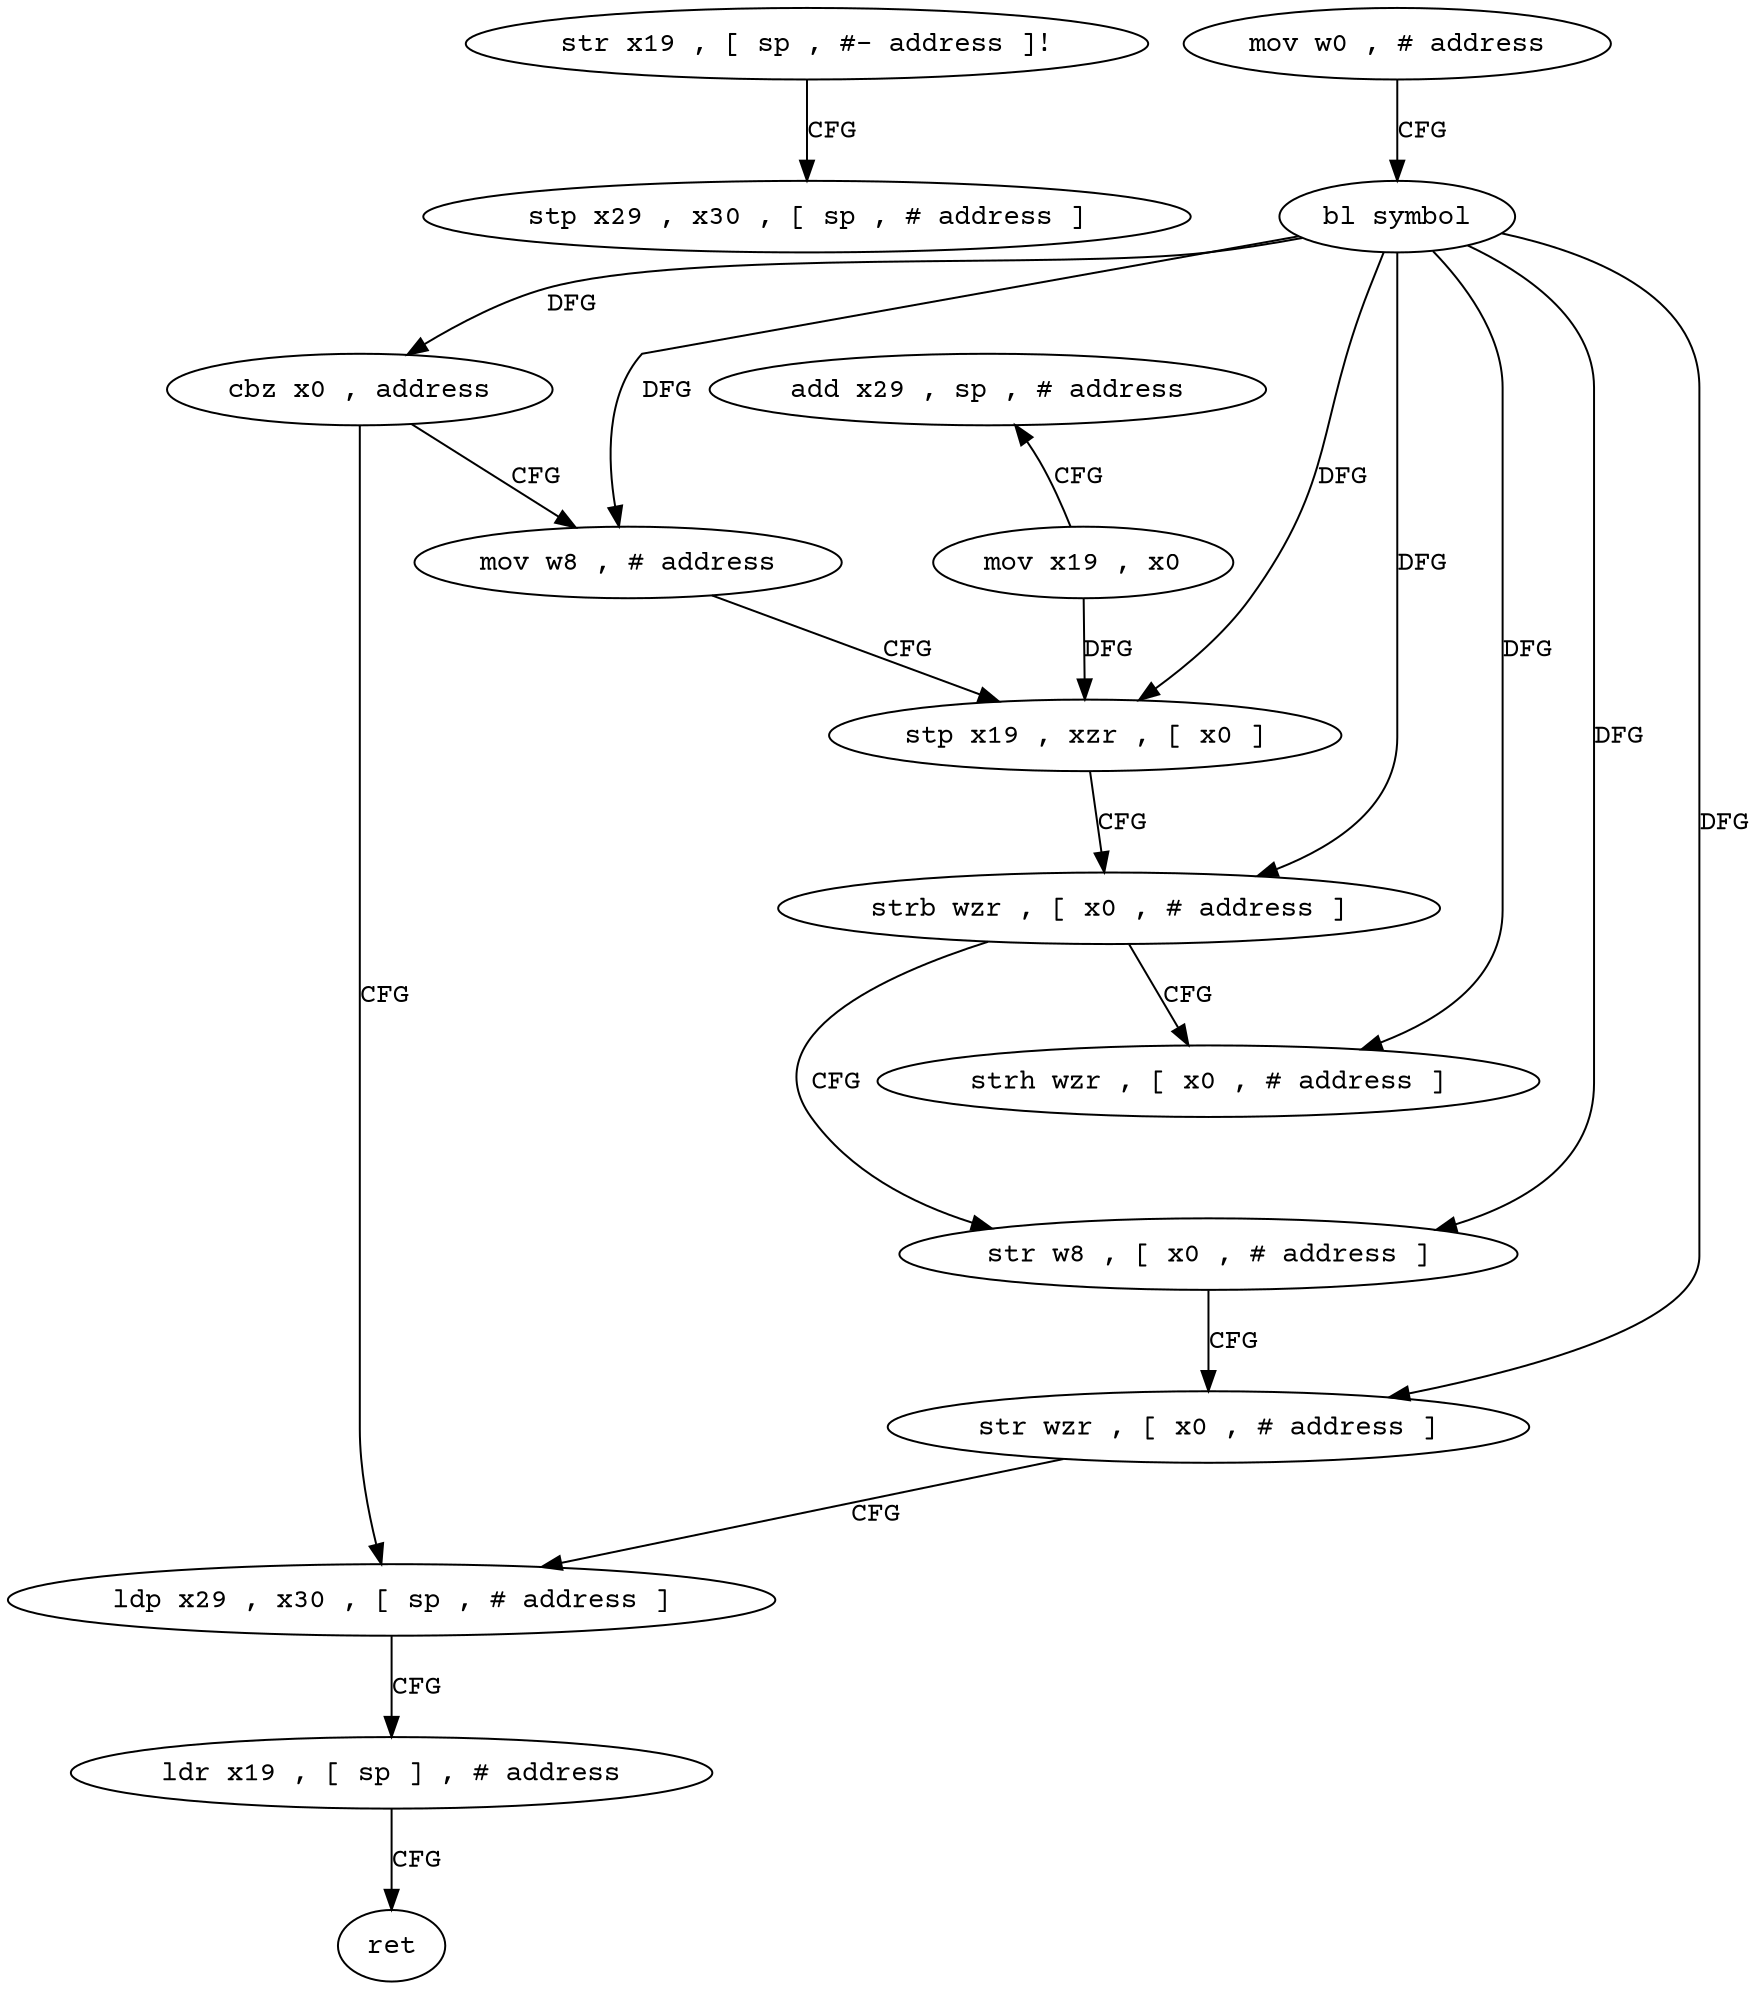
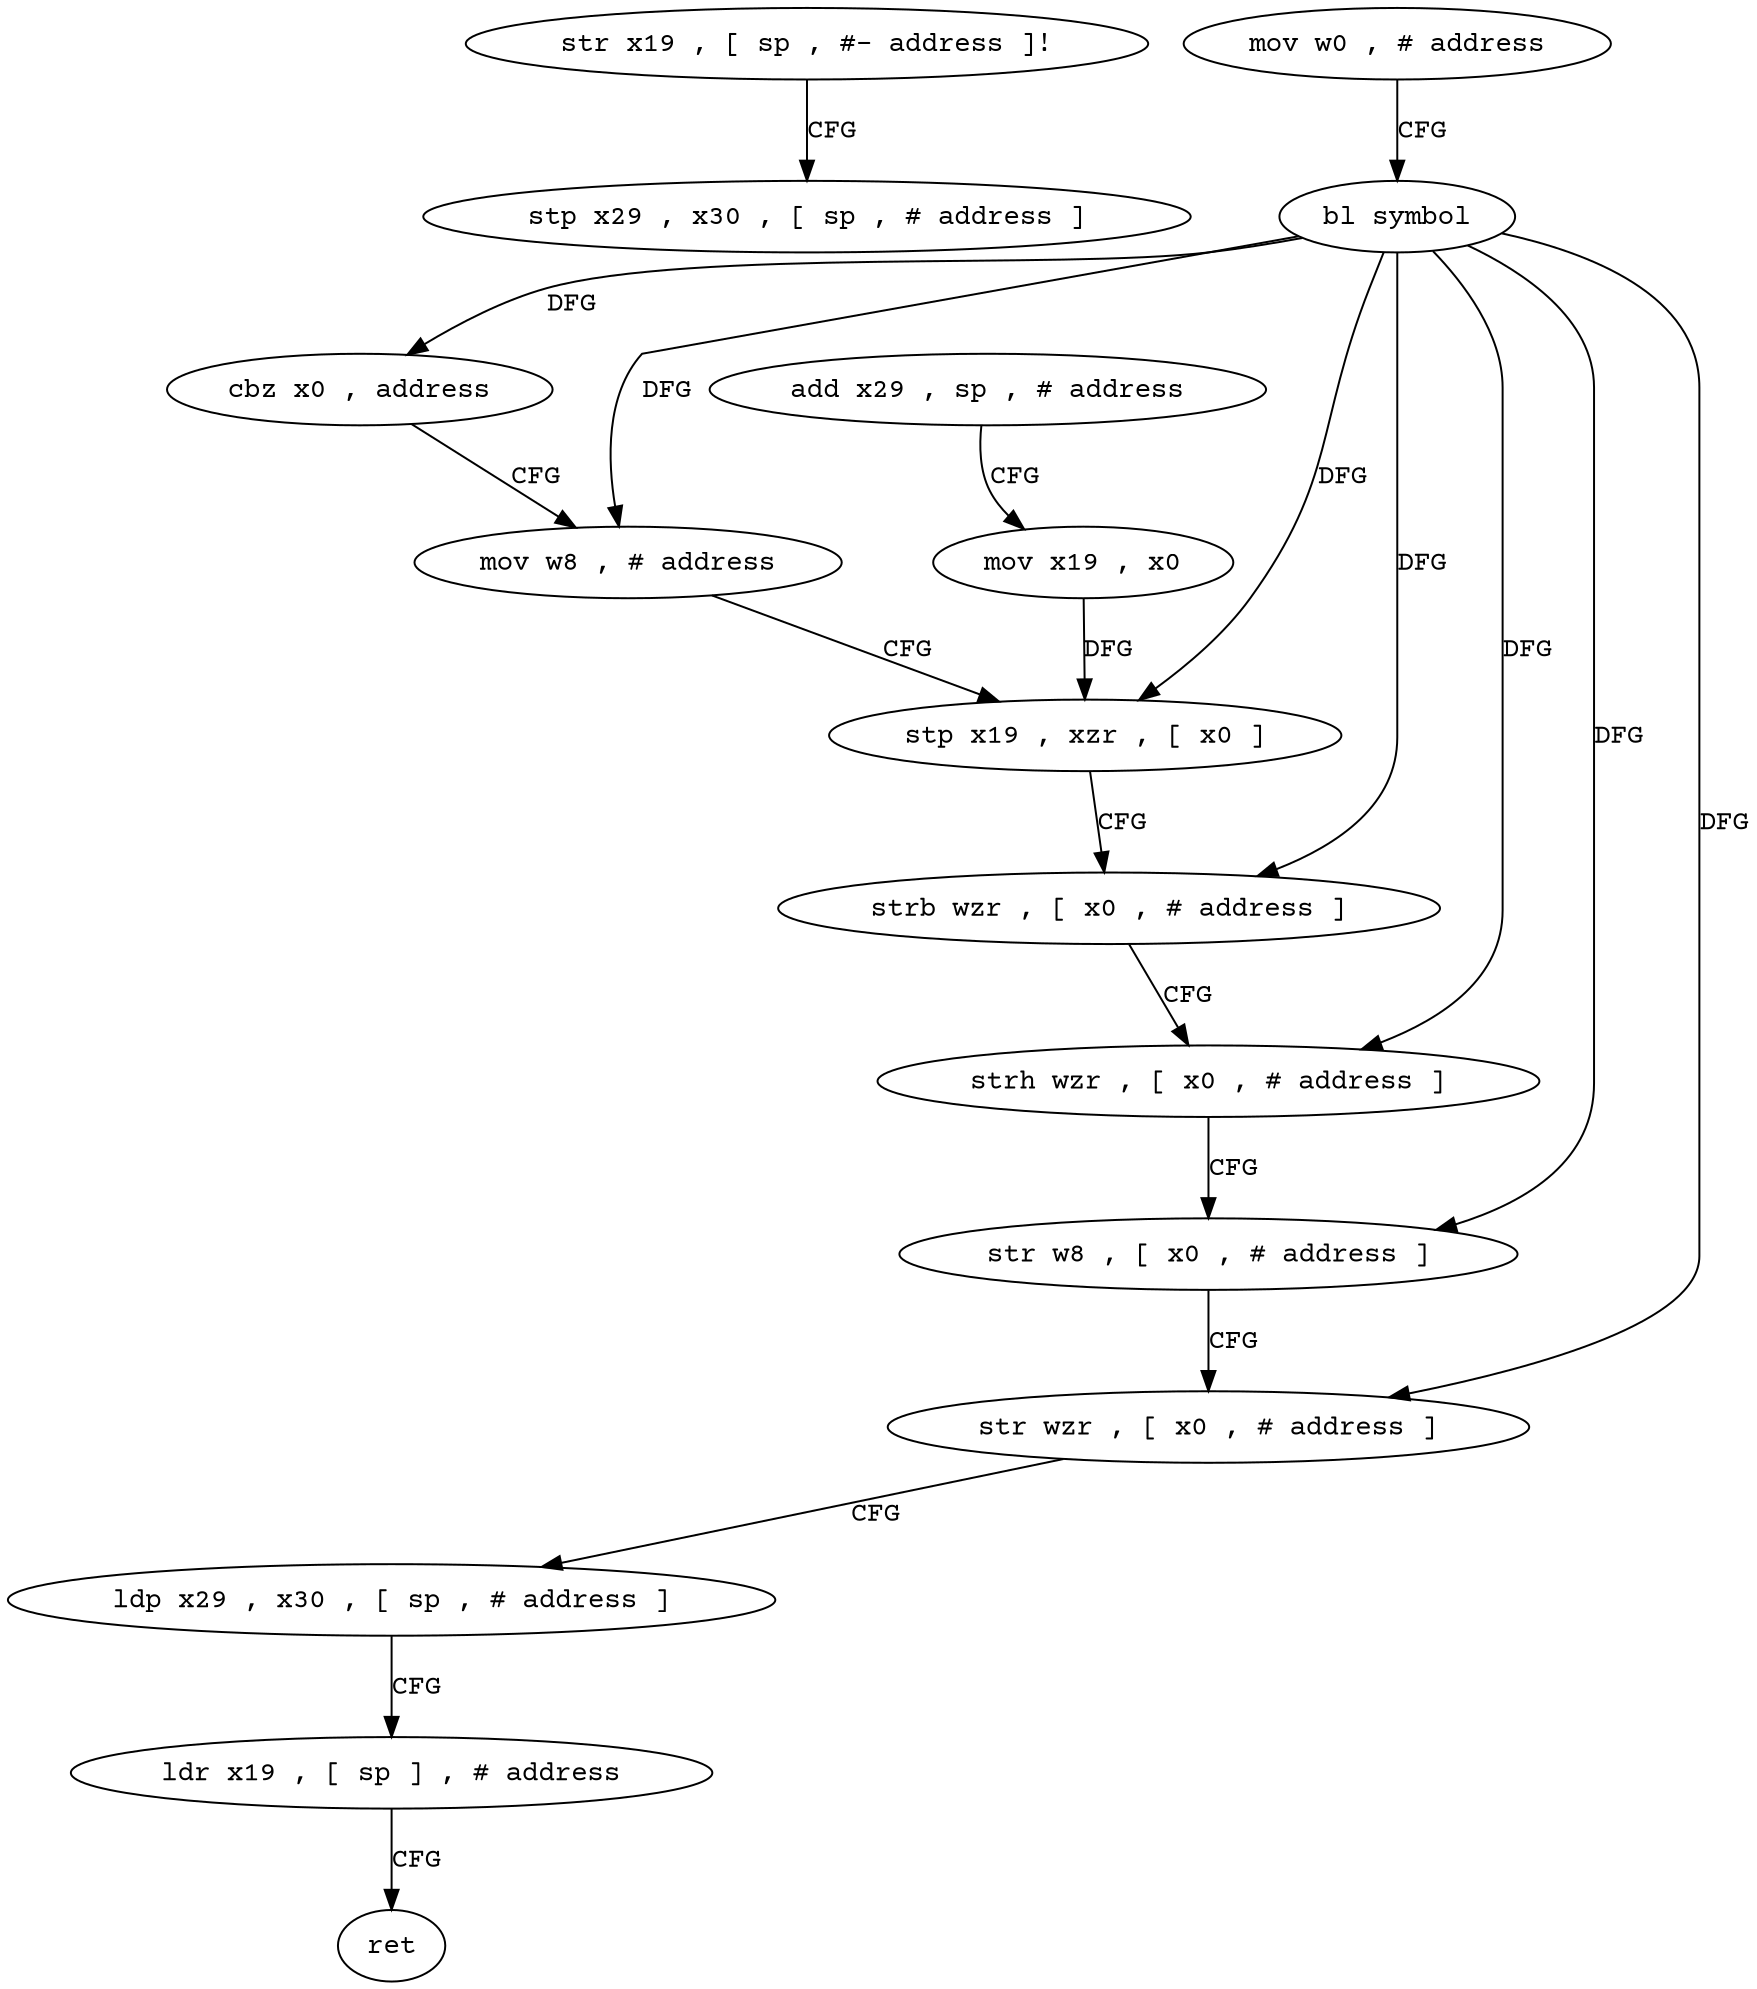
edge "mov x19 , x0" -> "add x29 , sp , # address": reversed
edge "cbz x0 , address" -> "ldp x29 , x30 , [ sp , # address ]": removed, label "CFG"
edge "strb wzr , [ x0 , # address ]" -> "str w8 , [ x0 , # address ]": now "strh wzr , [ x0 , # address ]" -> "str w8 , [ x0 , # address ]"
